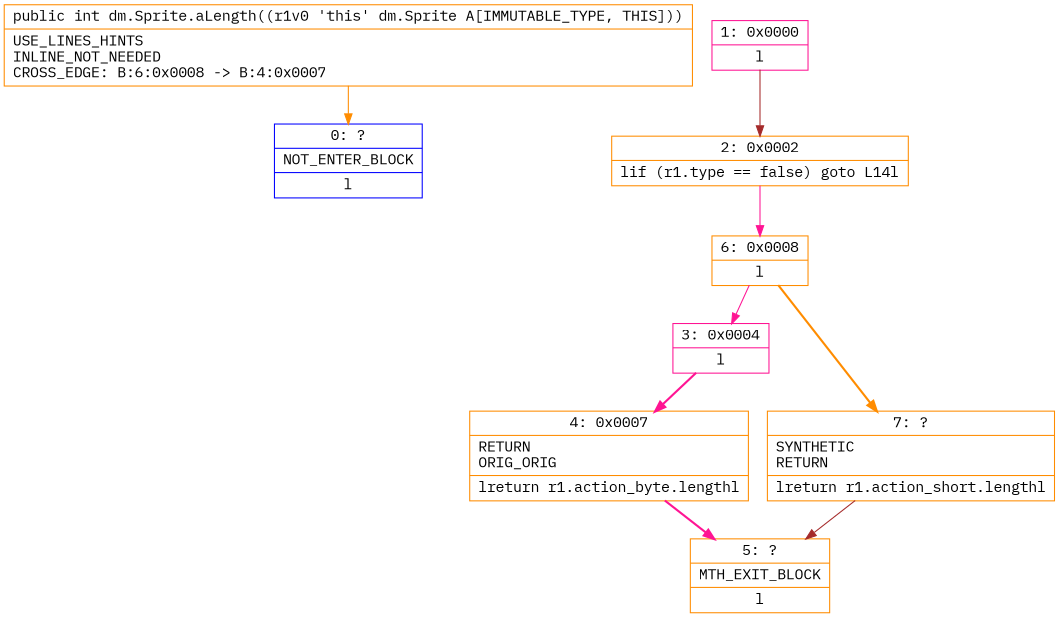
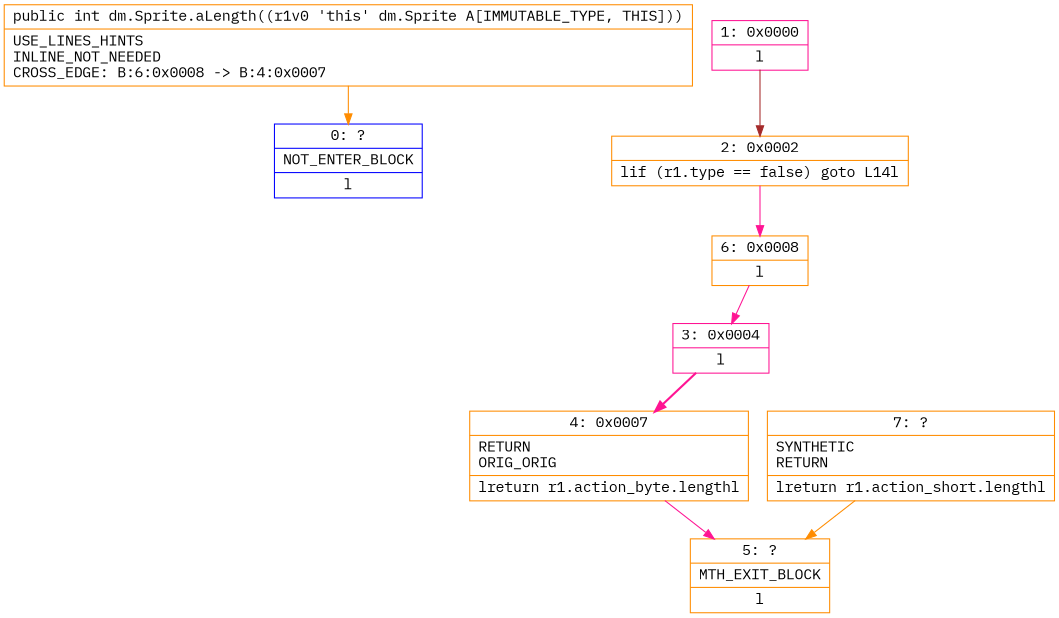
edge "6: 0x0008" -> "7: ?": removed
edge "4: 0x0007" -> "5: ?": style bold -> solid
edge "7: ?" -> "5: ?": color brown -> darkorange
